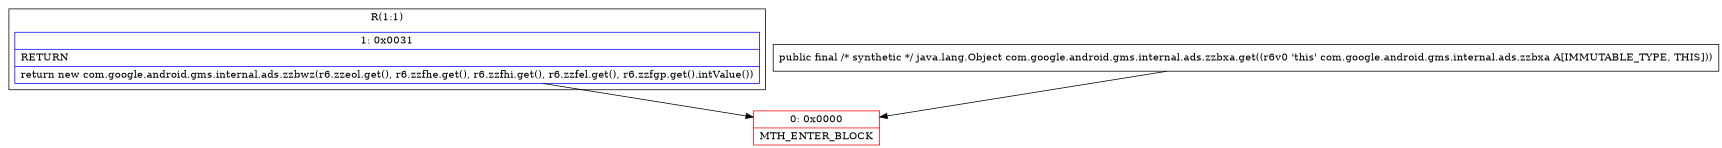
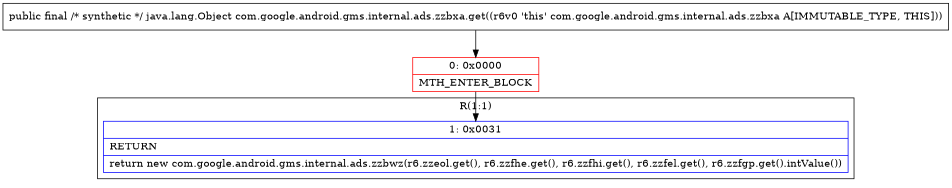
edge "1: 0x0031" -> "0: 0x0000": reversed
